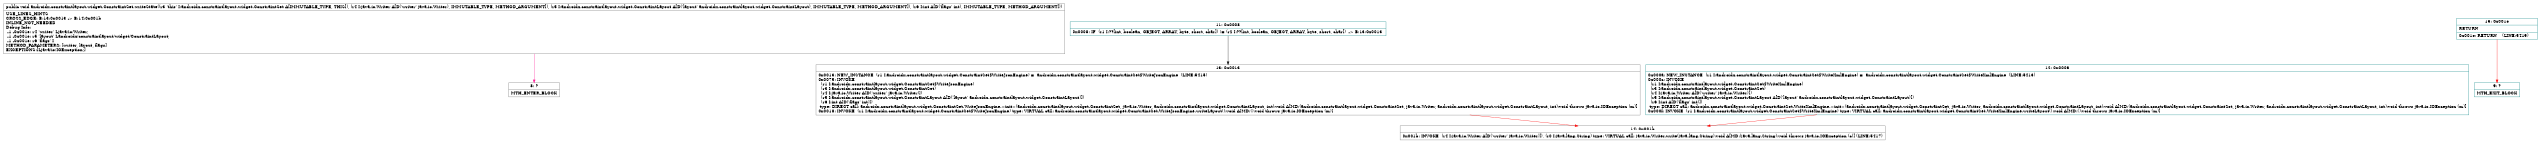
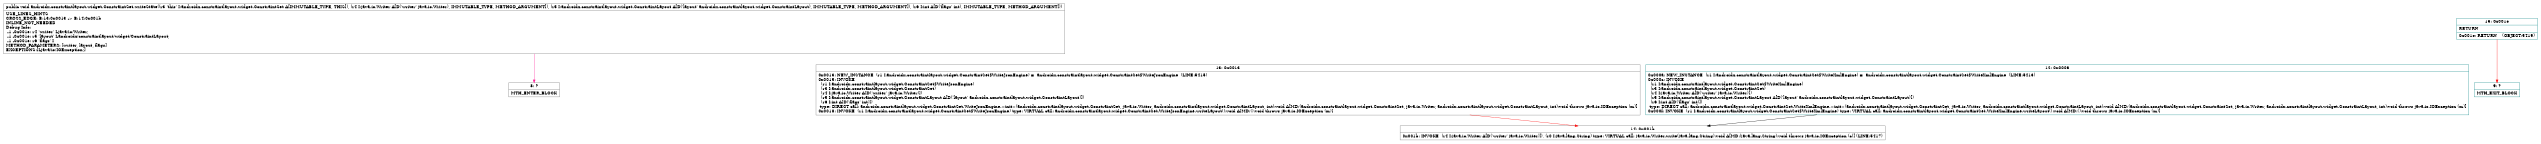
node "11: 0x0008": removed
node "15: 0x001e": text "0x001e: RETURN    (LINE:5419)" -> "0x001e: RETURN    (OBJECT:5419)"
node "13: 0x0013": text "0x0075: INVOKE" -> "0x0015: INVOKE"
edge "12: 0x000a" -> "14: 0x001b": color red -> black
